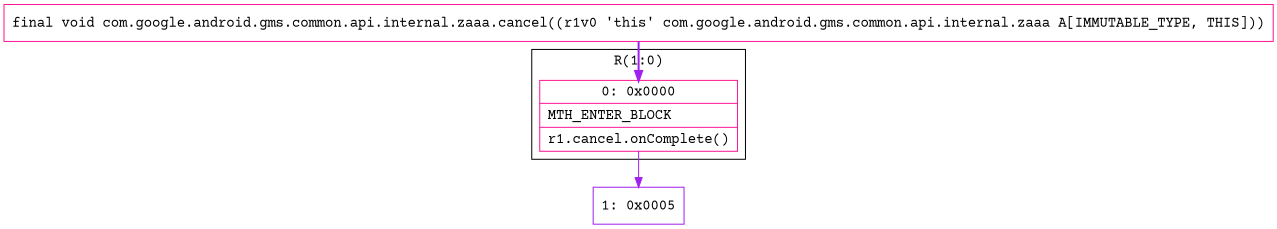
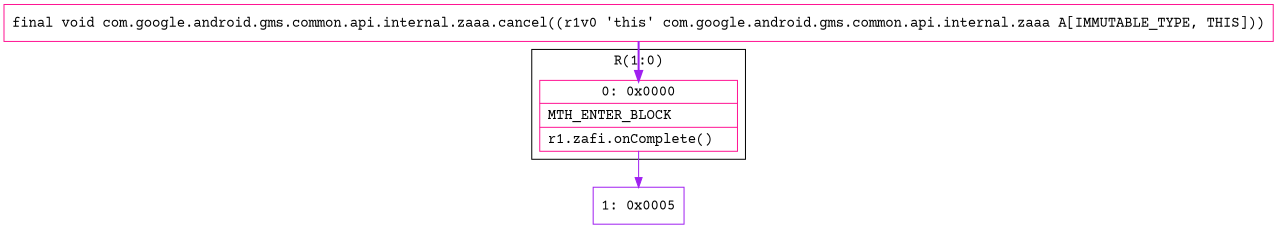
node "0: 0x0000": text "r1.cancel.onComplete()" -> "r1.zafi.onComplete()"
